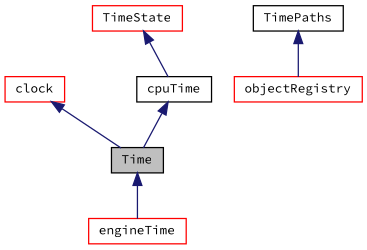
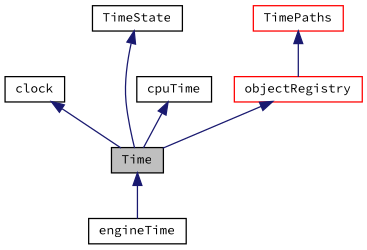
node "TimeState": color red -> black
node "TimePaths": color black -> red
edge "cpuTime" -> "TimeState": now "Time" -> "TimeState"
node "clock": color red -> black
edge "Time" -> "objectRegistry": added
node "engineTime": color red -> black
